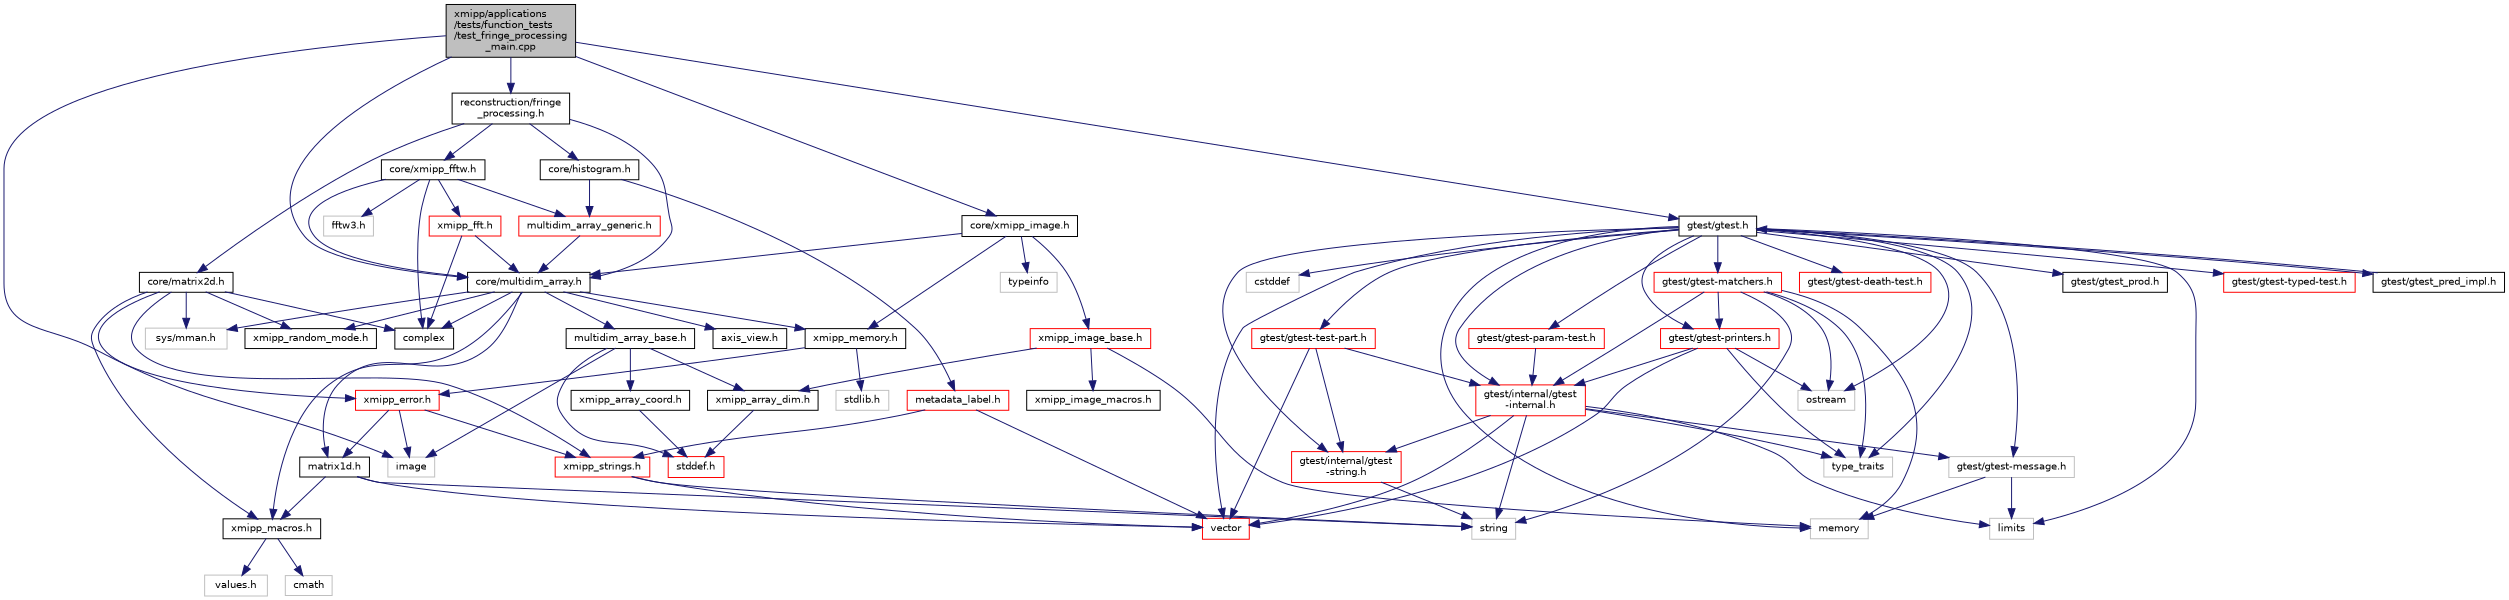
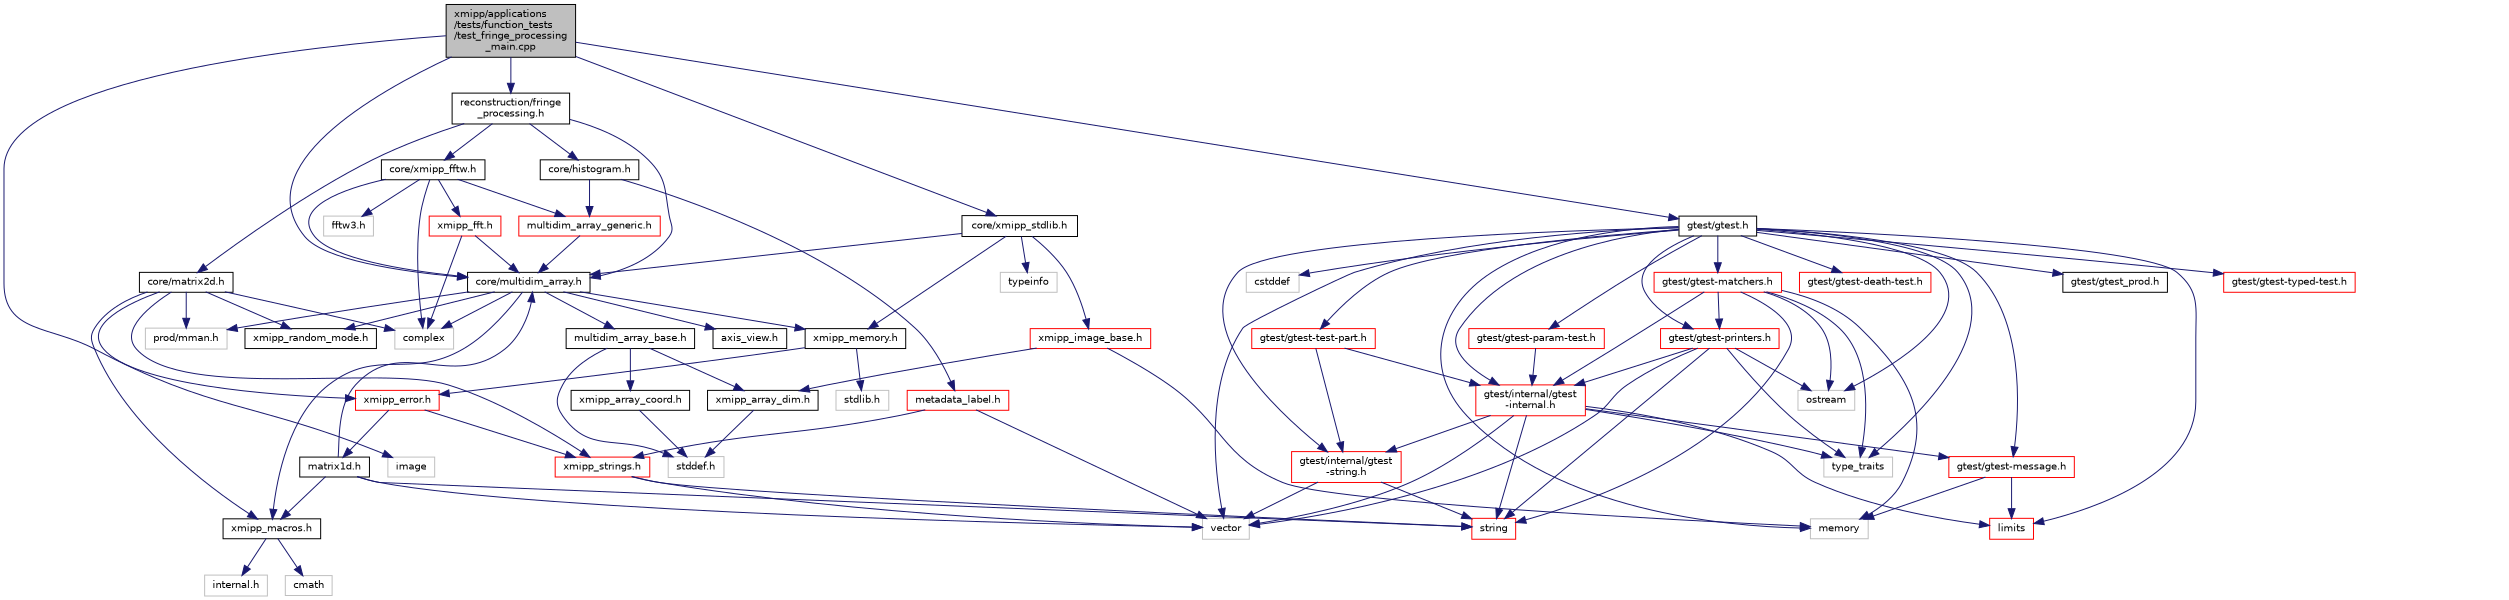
node "core/xmipp_image.h": label "core/xmipp_image.h" -> "core/xmipp_stdlib.h"
node "gtest/gtest_pred_impl.h": removed
node "sys/mman.h": label "sys/mman.h" -> "prod/mman.h"
node "complex": color black -> grey75
edge "core/multidim_array.h" -> "matrix1d.h": reversed
edge "multidim_array_base.h" -> "image": removed
node "xmipp_image_macros.h": removed
edge "xmipp_error.h" -> "image": removed
edge "gtest/gtest-test-part.h" -> "vector": now "gtest/internal/gtest -string.h" -> "vector"
edge "gtest/gtest-printers.h" -> "string": added
node "stddef.h": color red -> grey75
node "gtest/gtest-message.h": color grey75 -> red
node "vector": color red -> grey75
node "string": color grey75 -> red
node "limits": color grey75 -> red
node "values.h": label "values.h" -> "internal.h"
